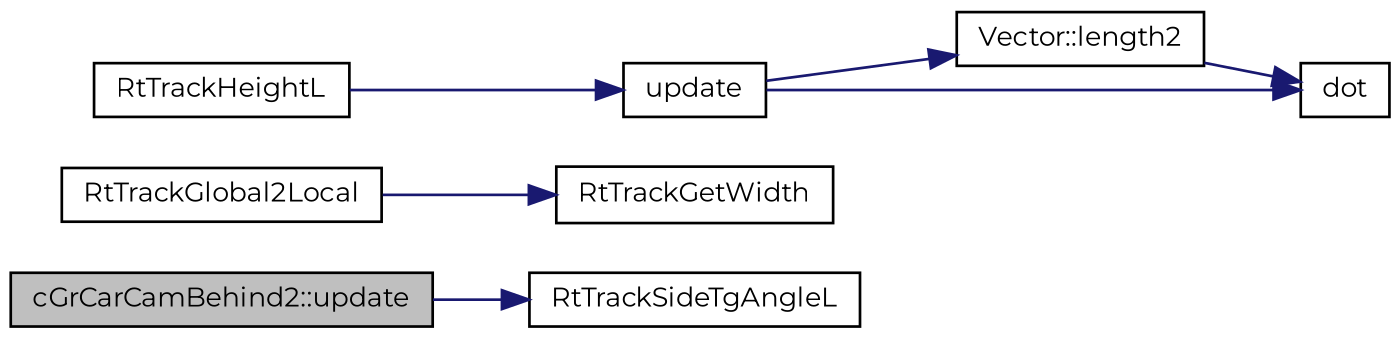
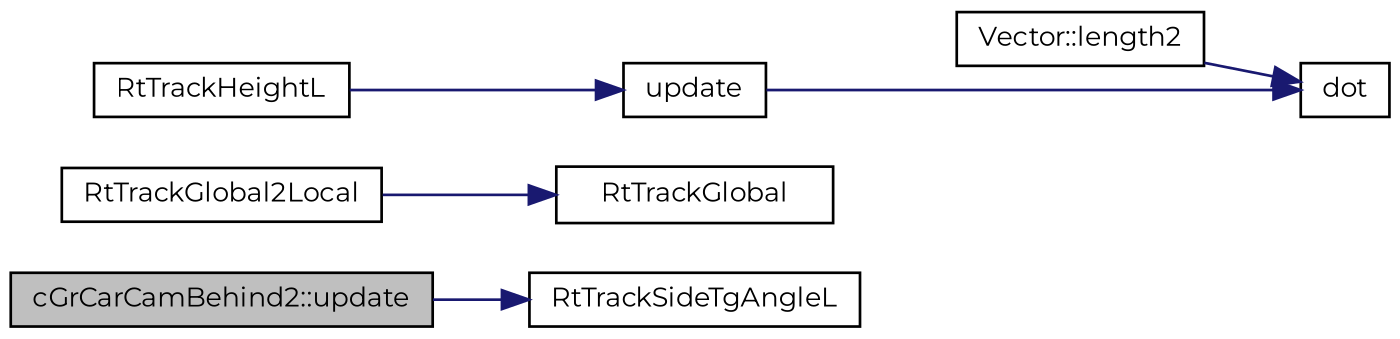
edge "update" -> "Vector::length2": removed
node "RtTrackGetWidth": label "RtTrackGetWidth" -> "RtTrackGlobal"
